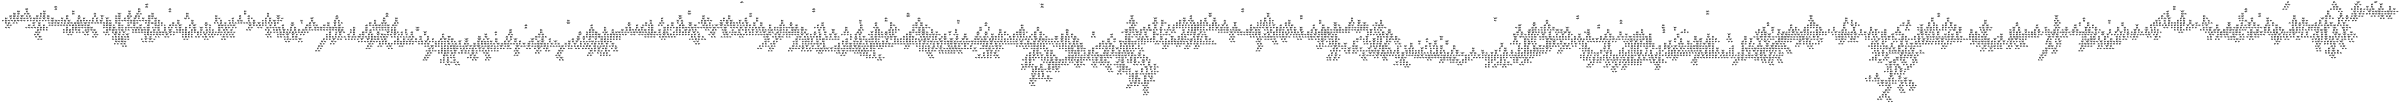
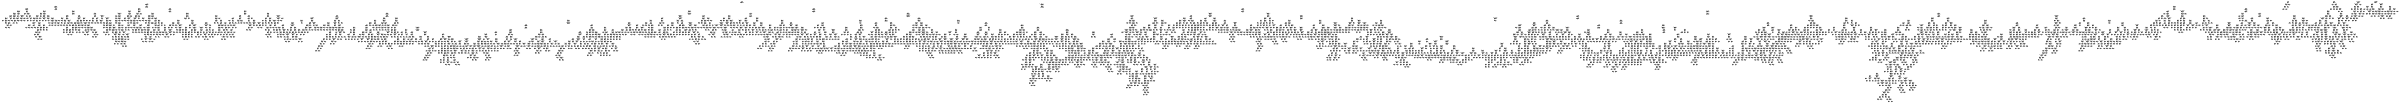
node "X[2] <= 5.5 gini = 0.208 samples = 17 value = [15, 2]": added
